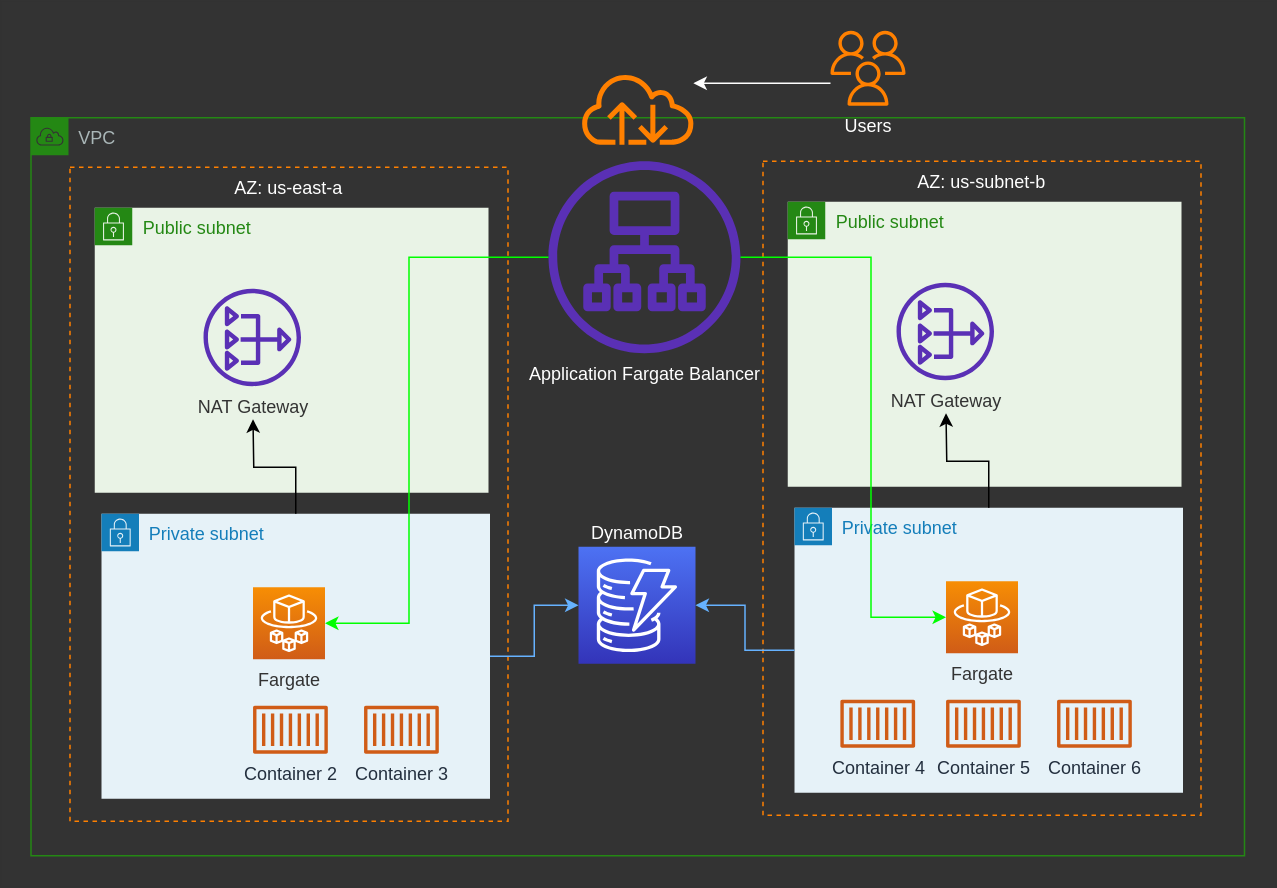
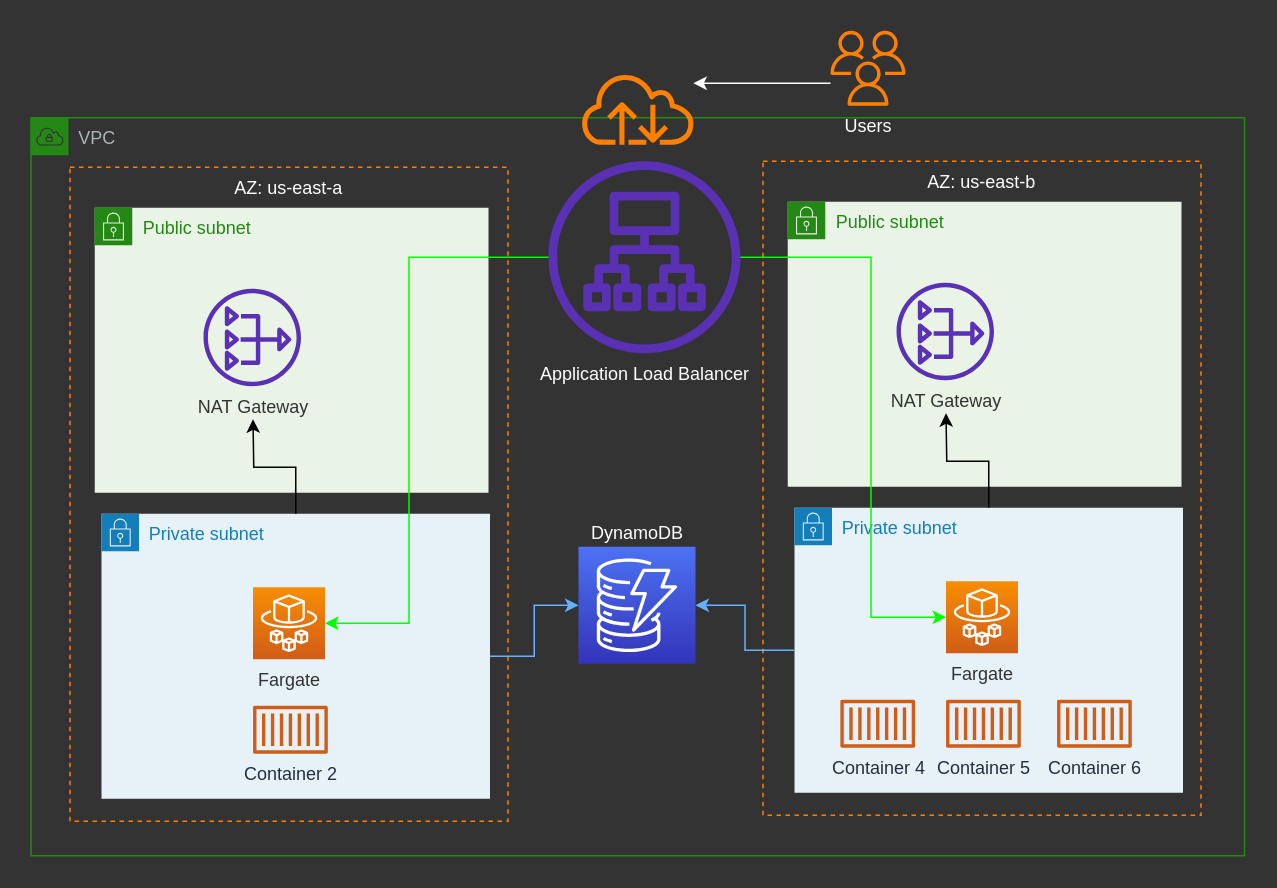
node "AZ: us-subnet-b": label "AZ: us-subnet-b" -> "AZ: us-east-b"
node "Application Fargate Balancer": label "Application Fargate Balancer" -> "Application Load Balancer"
node "Container 3": removed
